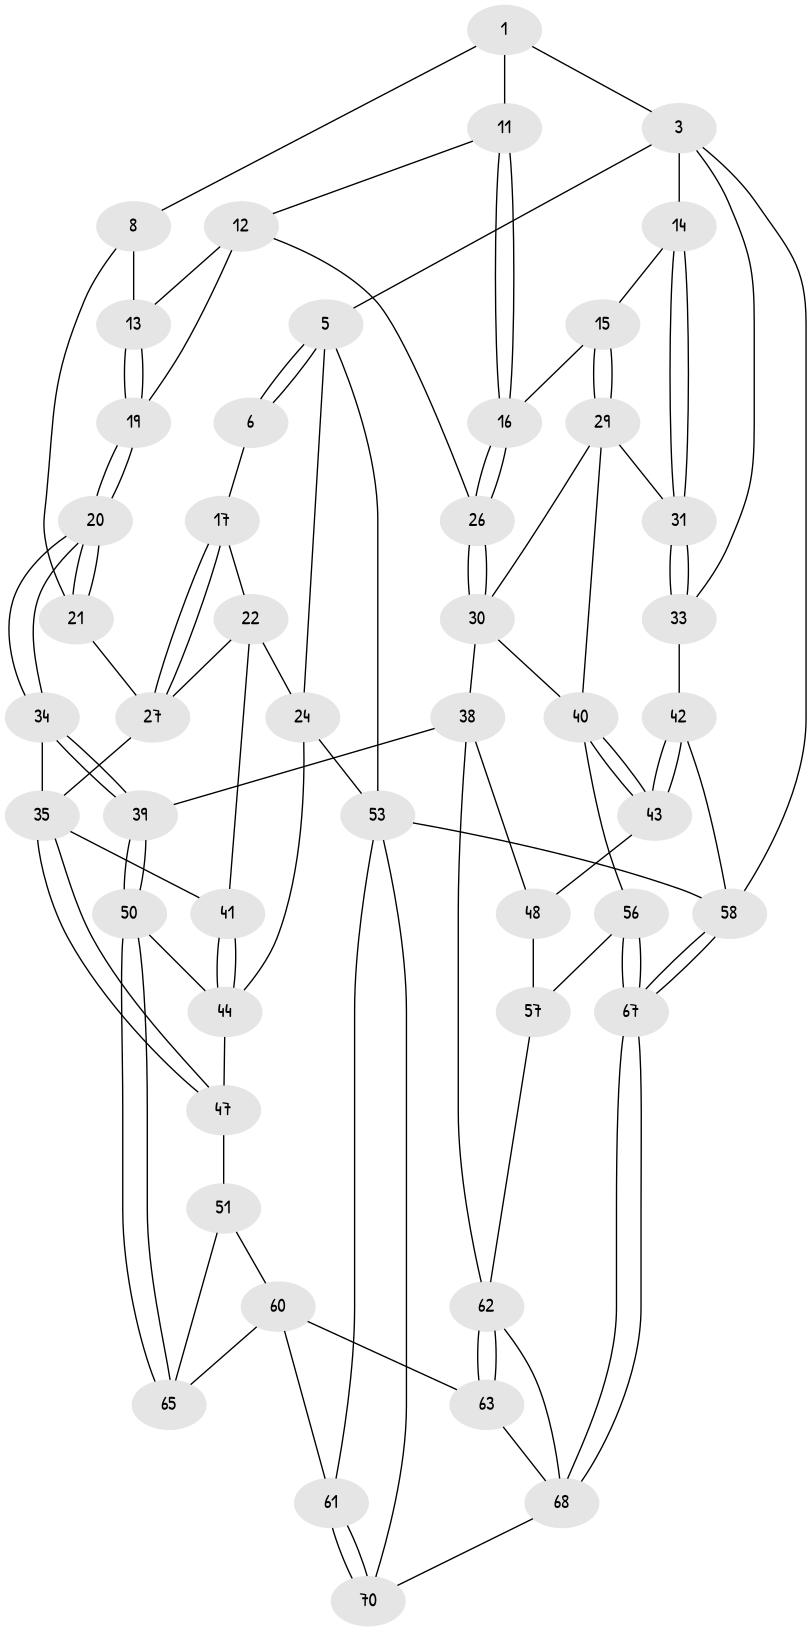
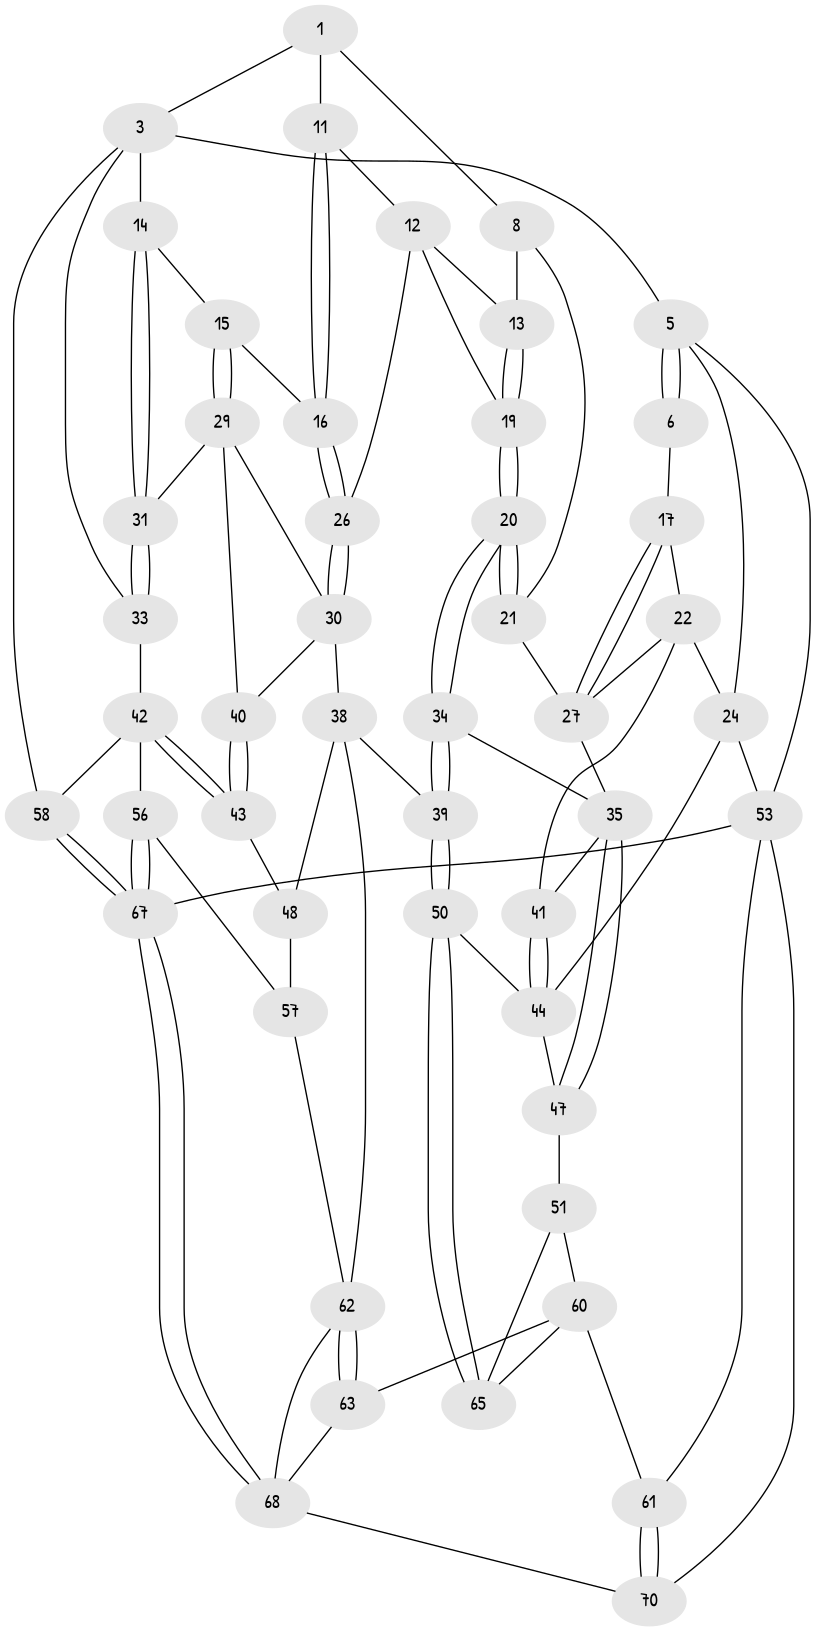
edge "40" -- "56": now "42" -- "56"
edge "53" -- "58": now "53" -- "67"
